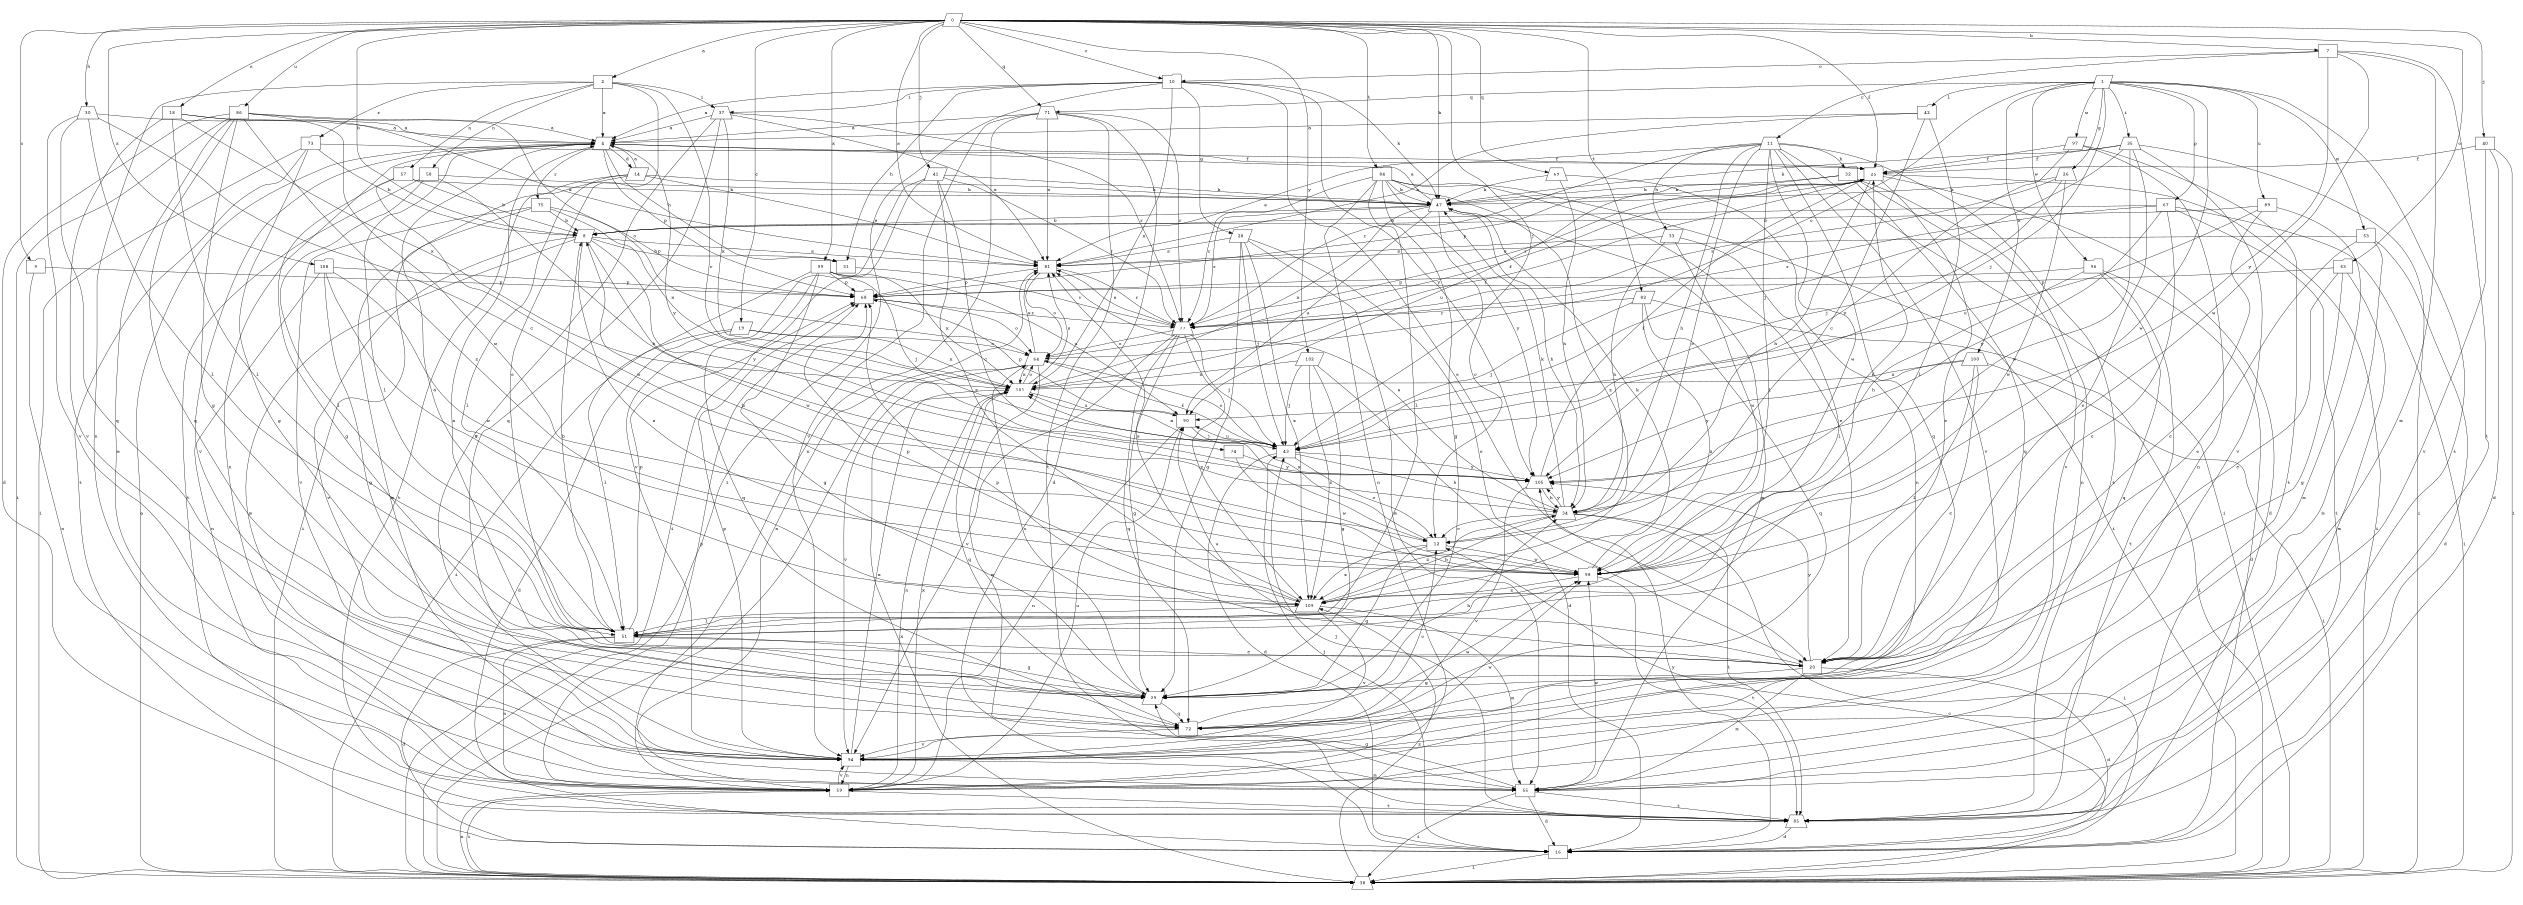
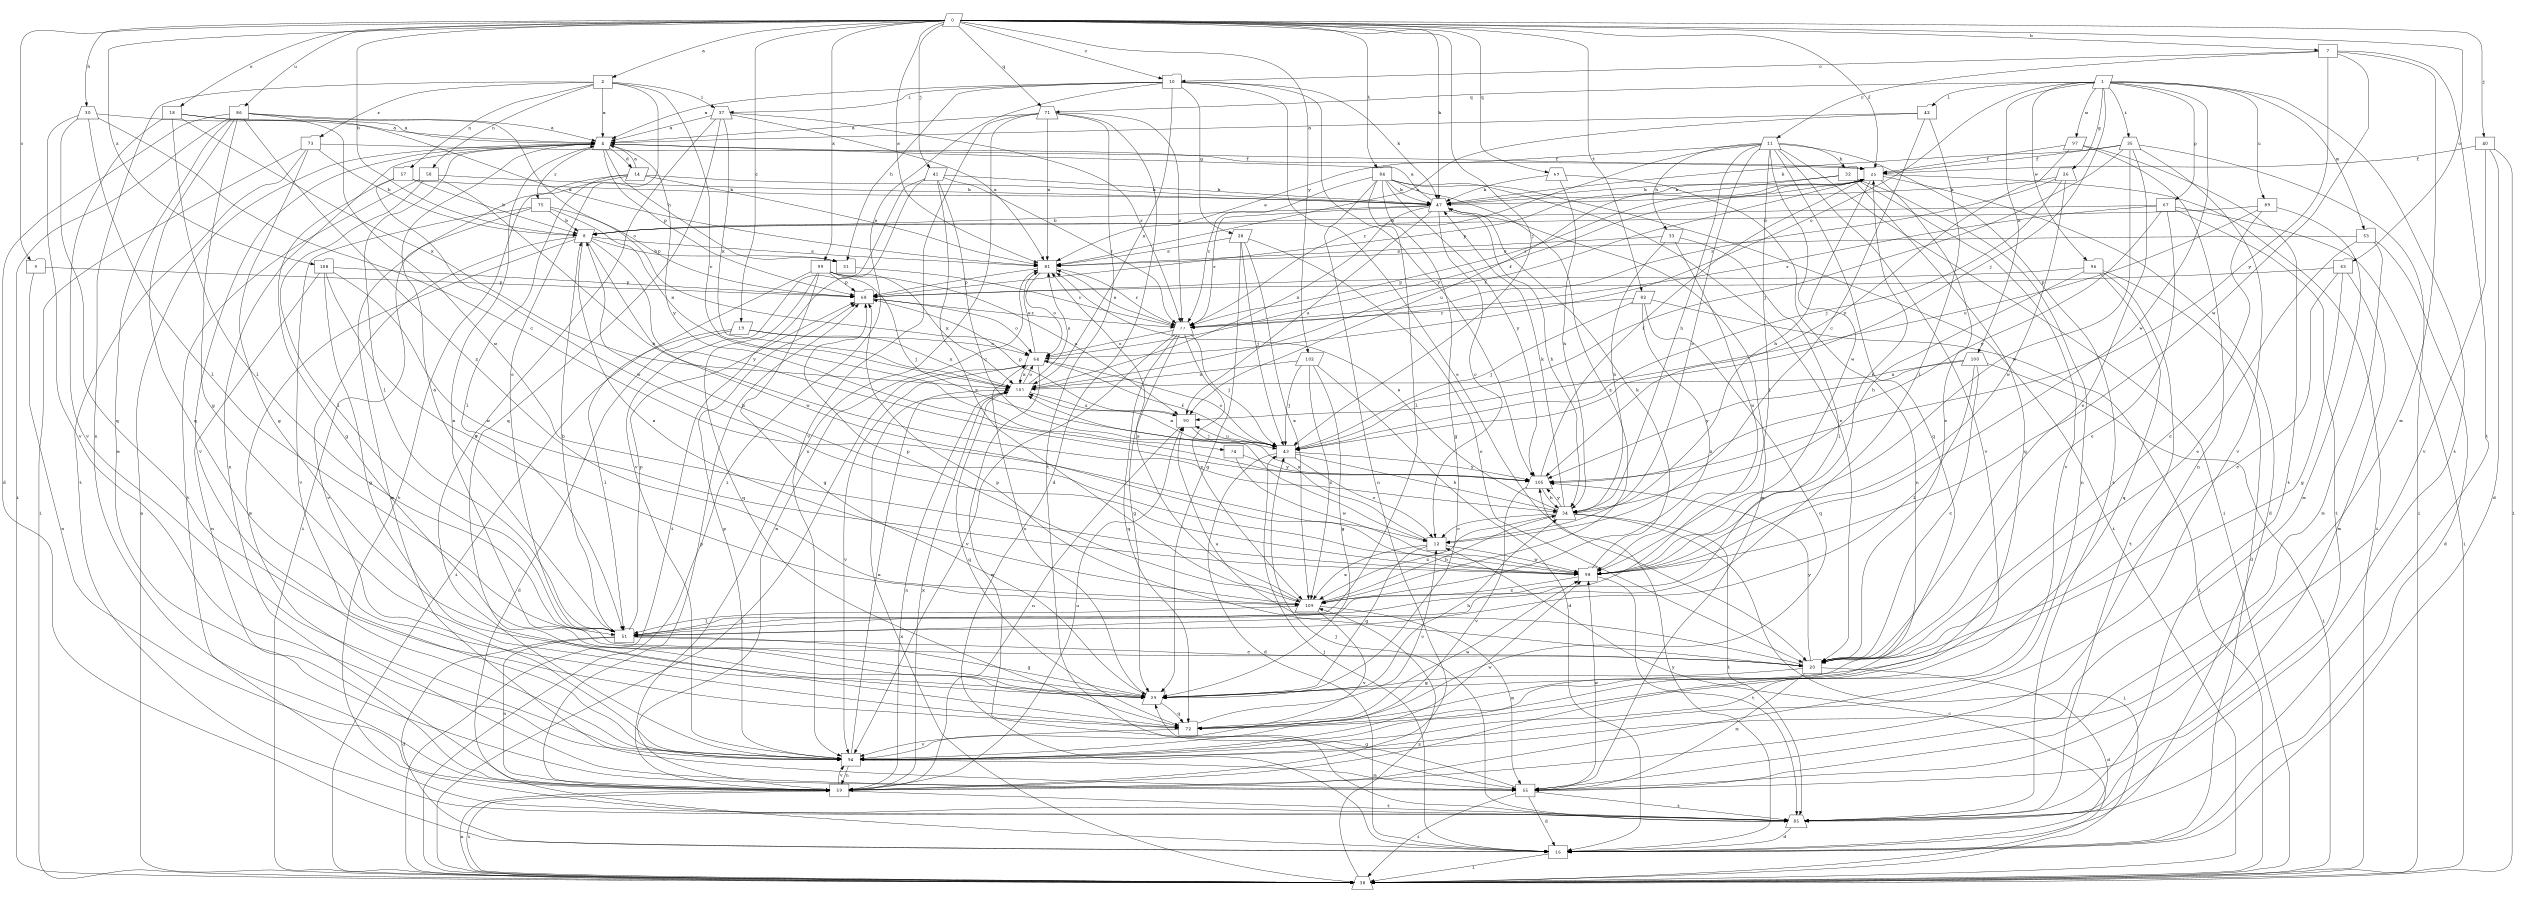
edge "28" -> "55": removed, label "m"
